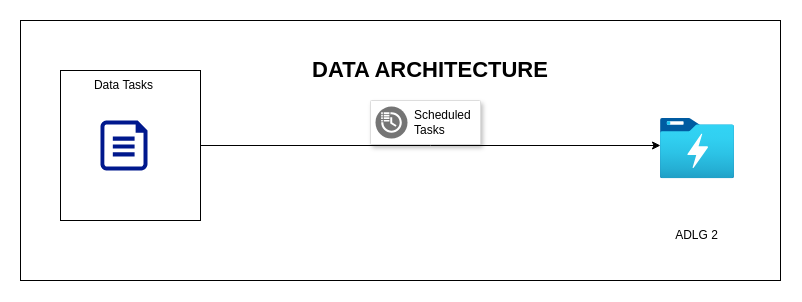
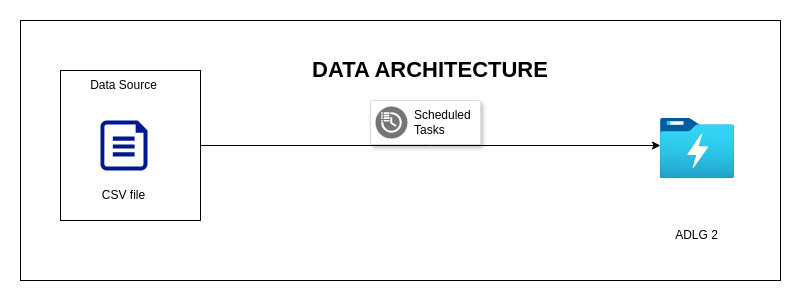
node "Data Tasks": label "Data Tasks" -> "Data Source"
node "CSV file": added
